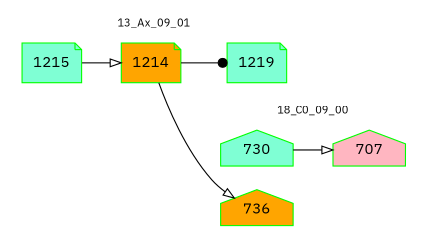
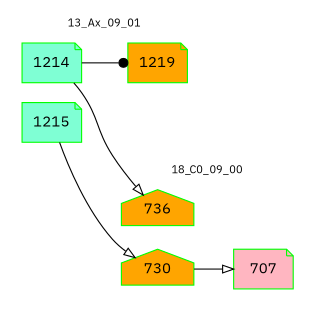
edge "1215" -> "1214": now "1215" -> "730"
node "1214": fillcolor orange -> aquamarine
node "1219": fillcolor aquamarine -> orange
node "730": fillcolor aquamarine -> orange
node "707": shape house -> note
